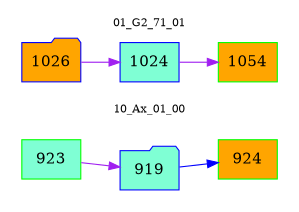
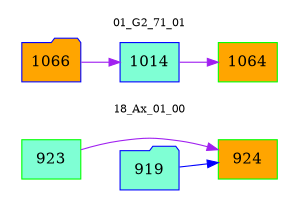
node "1026": label "1026" -> "1066"
node "1024": label "1024" -> "1014"
node "1054": label "1054" -> "1064"
cluster "10_Ax_01_00": label "10_Ax_01_00" -> "18_Ax_01_00"
edge "923" -> "919": now "923" -> "924"
